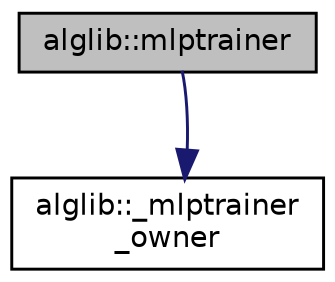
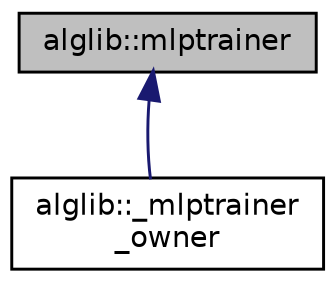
edge "alglib::mlptrainer" -> "alglib::_mlptrainer _owner": reversed
